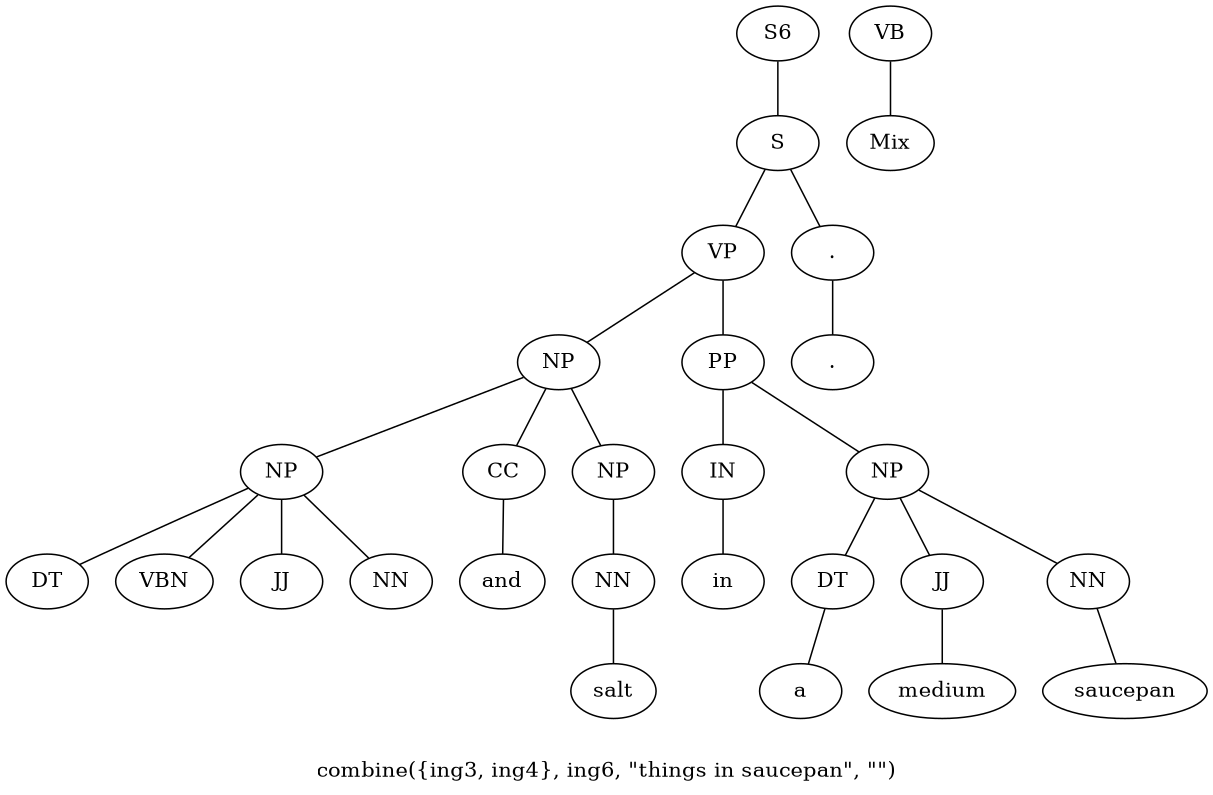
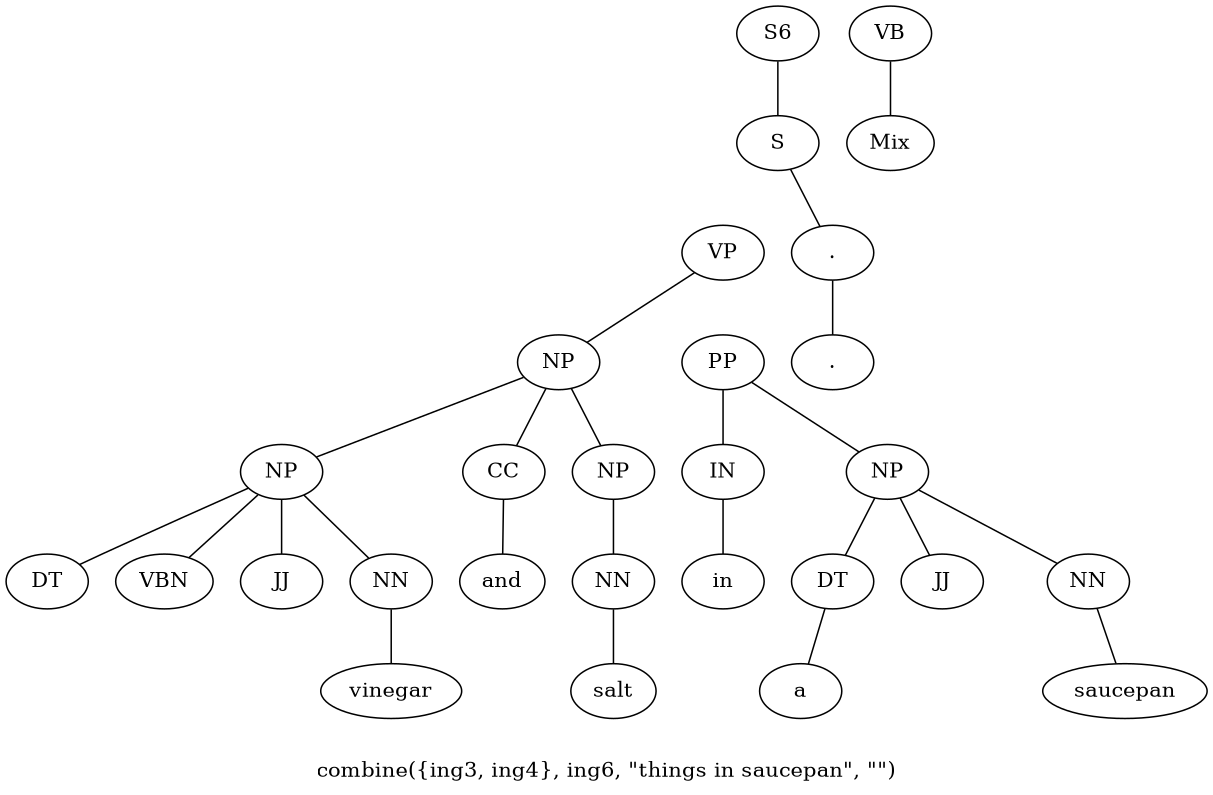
edge "S" -- "VP": removed
edge "VP" -- "PP": removed
node "vinegar": added
node "medium": removed
